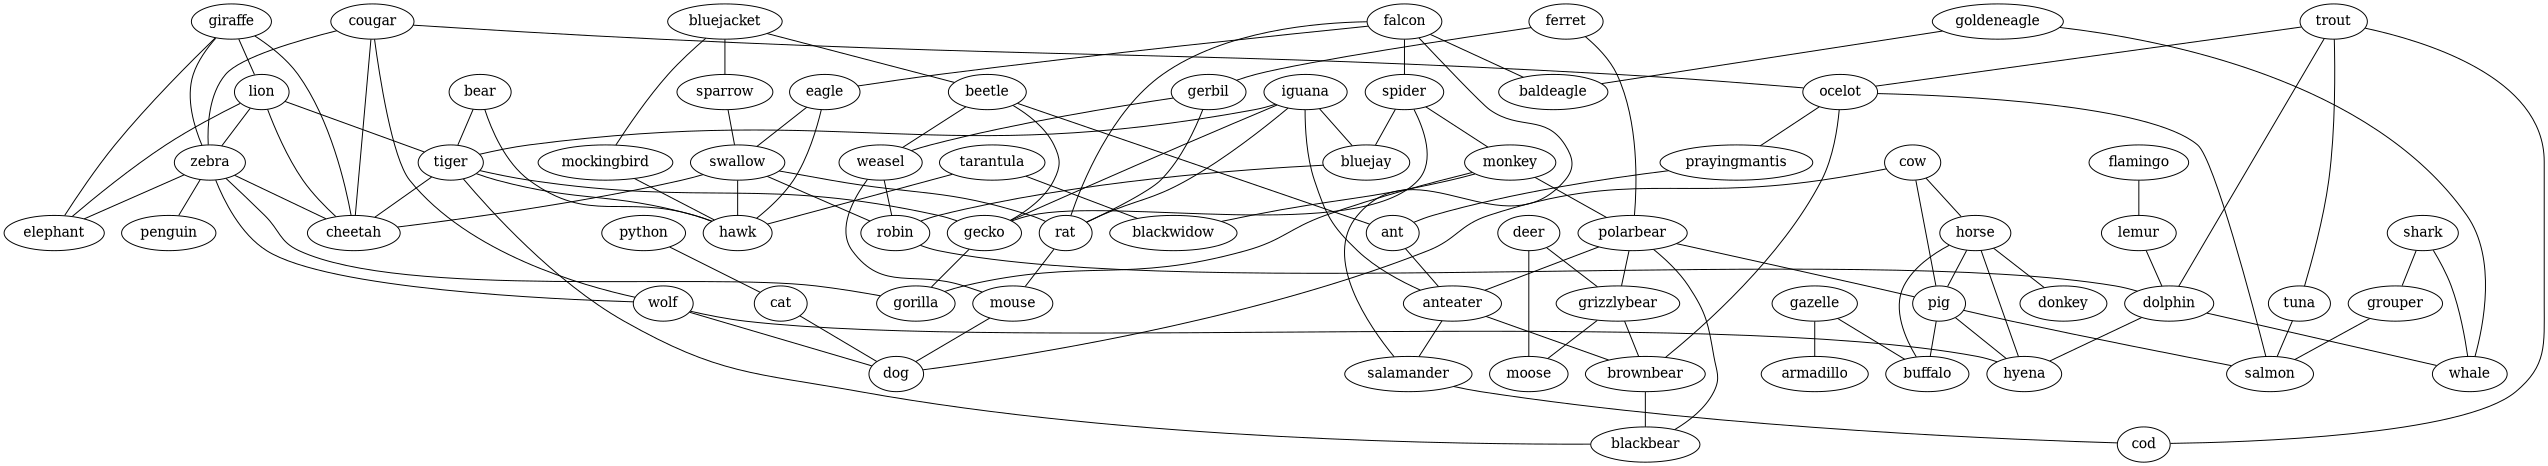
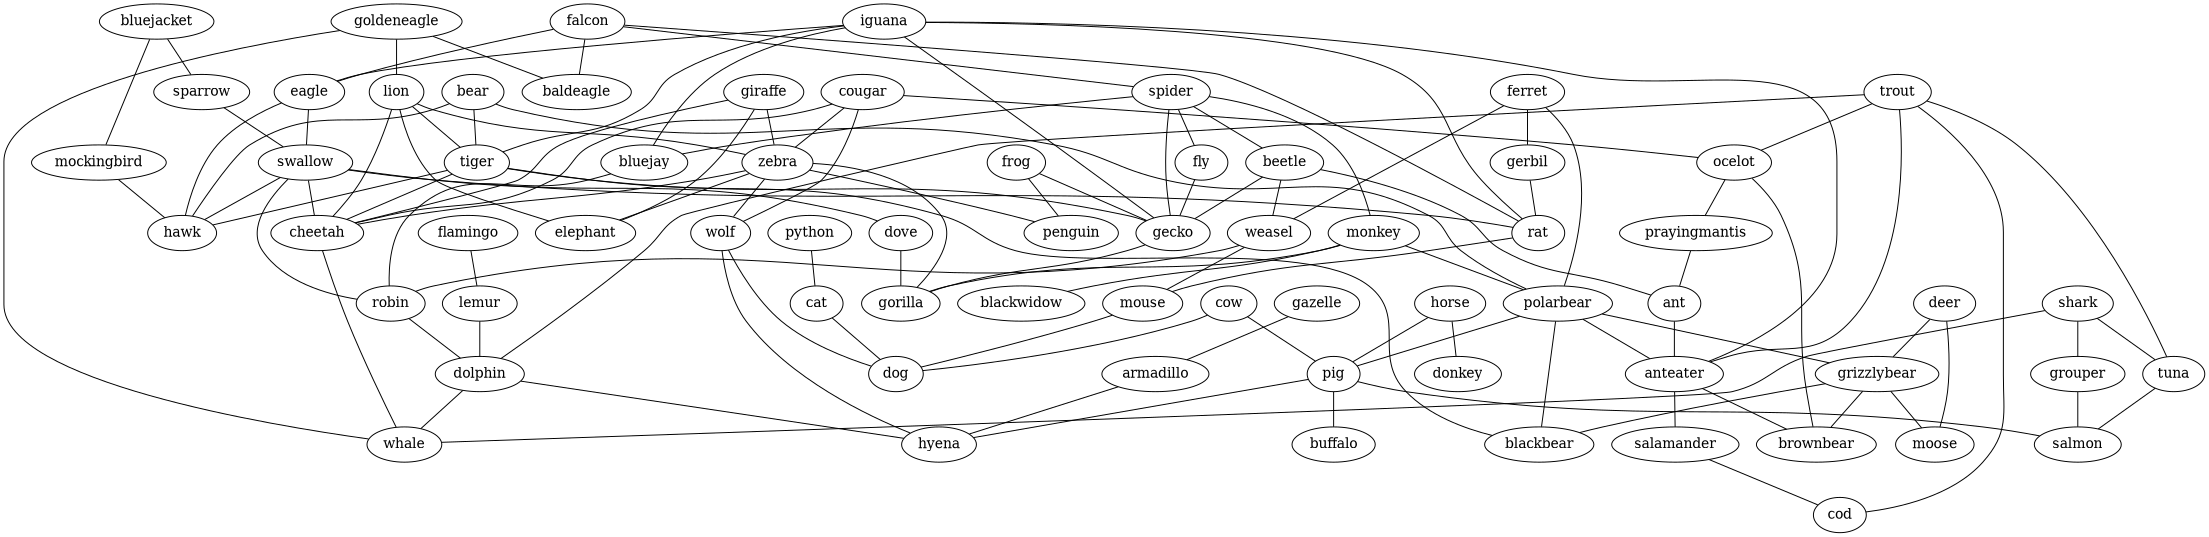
edge "iguana" -- "eagle": added
edge "giraffe" -- "lion": now "goldeneagle" -- "lion"
edge "bluejacket" -- "beetle": now "spider" -- "beetle"
edge "gerbil" -- "weasel": now "ferret" -- "weasel"
edge "ocelot" -- "salmon": removed
edge "bear" -- "polarbear": added
node "tarantula": removed
node "frog": added
node "fly": added
edge "cow" -- "horse": removed
edge "falcon" -- "salamander": removed
node "dove": added
edge "horse" -- "buffalo": removed
edge "trout" -- "anteater": added
edge "horse" -- "hyena": now "armadillo" -- "hyena"
edge "gazelle" -- "buffalo": removed
edge "shark" -- "tuna": added
edge "cheetah" -- "whale": added
edge "brownbear" -- "blackbear": now "grizzlybear" -- "blackbear"
